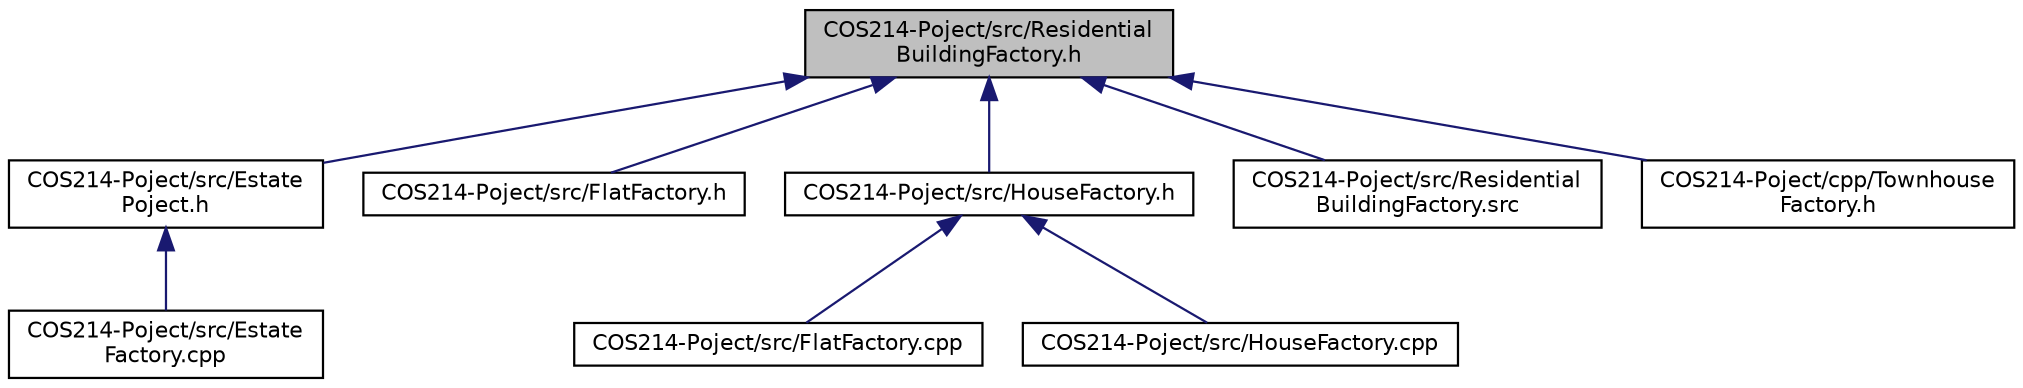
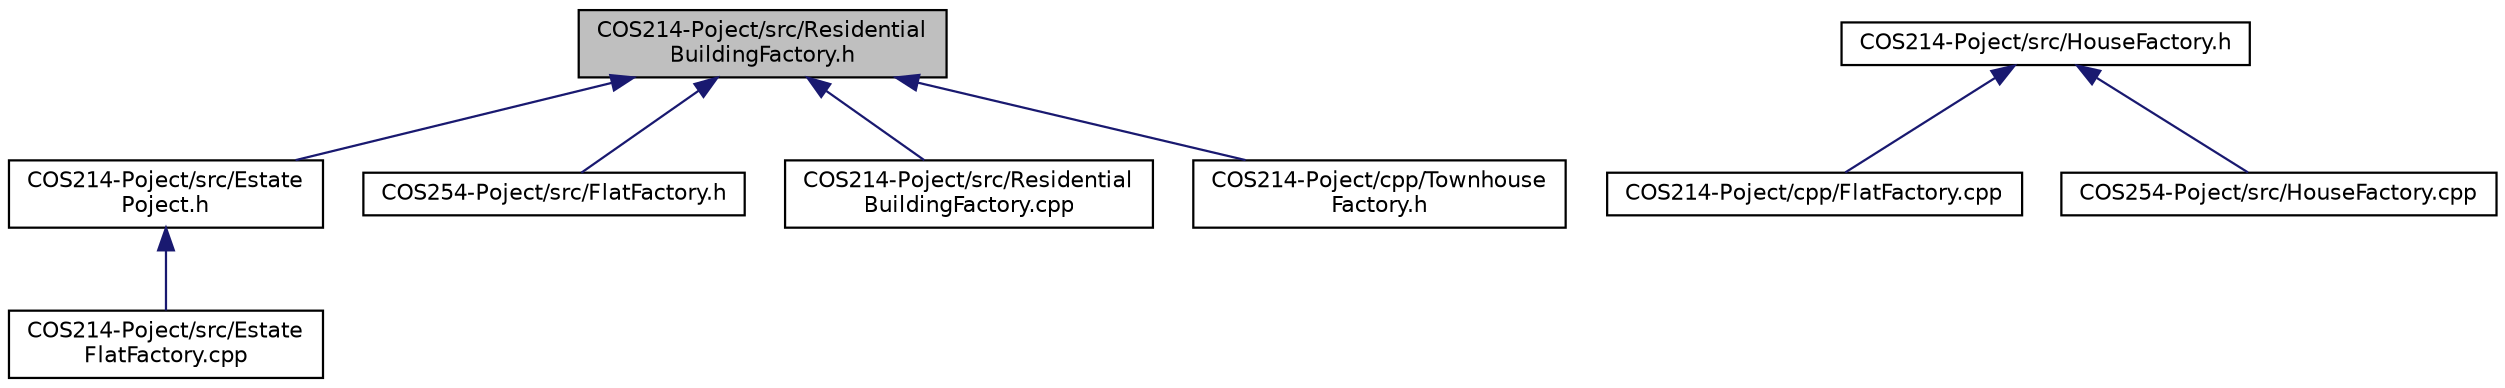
edge "COS214-Poject/src/HouseFactory.h" -> "COS214-Poject/src/Residential BuildingFactory.h": removed
node "COS214-Poject/src/FlatFactory.h": label "COS214-Poject/src/FlatFactory.h" -> "COS254-Poject/src/FlatFactory.h"
node "COS214-Poject/src/Residential BuildingFactory.src": label "COS214-Poject/src/Residential BuildingFactory.src" -> "COS214-Poject/src/Residential BuildingFactory.cpp"
node "COS214-Poject/src/Estate Factory.cpp": label "COS214-Poject/src/Estate Factory.cpp" -> "COS214-Poject/src/Estate FlatFactory.cpp"
node "COS214-Poject/src/FlatFactory.cpp": label "COS214-Poject/src/FlatFactory.cpp" -> "COS214-Poject/cpp/FlatFactory.cpp"
node "COS214-Poject/src/HouseFactory.cpp": label "COS214-Poject/src/HouseFactory.cpp" -> "COS254-Poject/src/HouseFactory.cpp"
